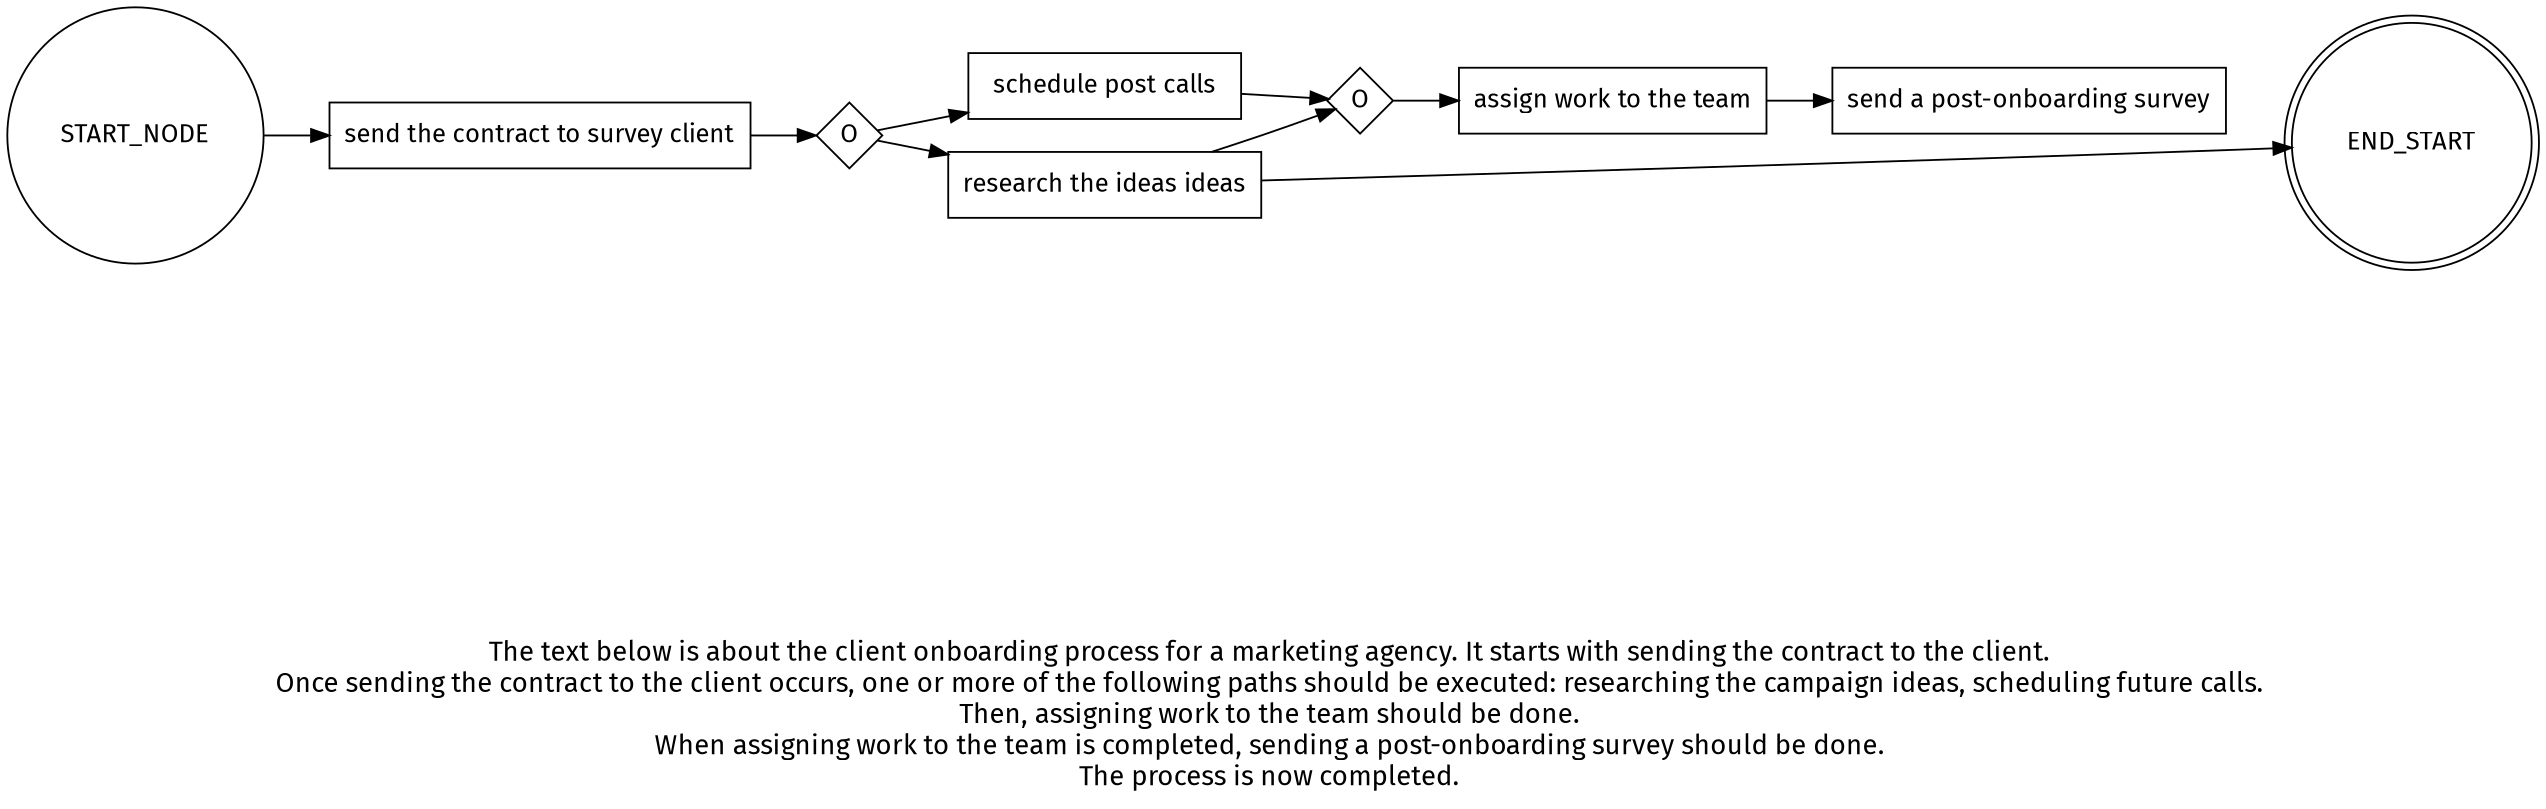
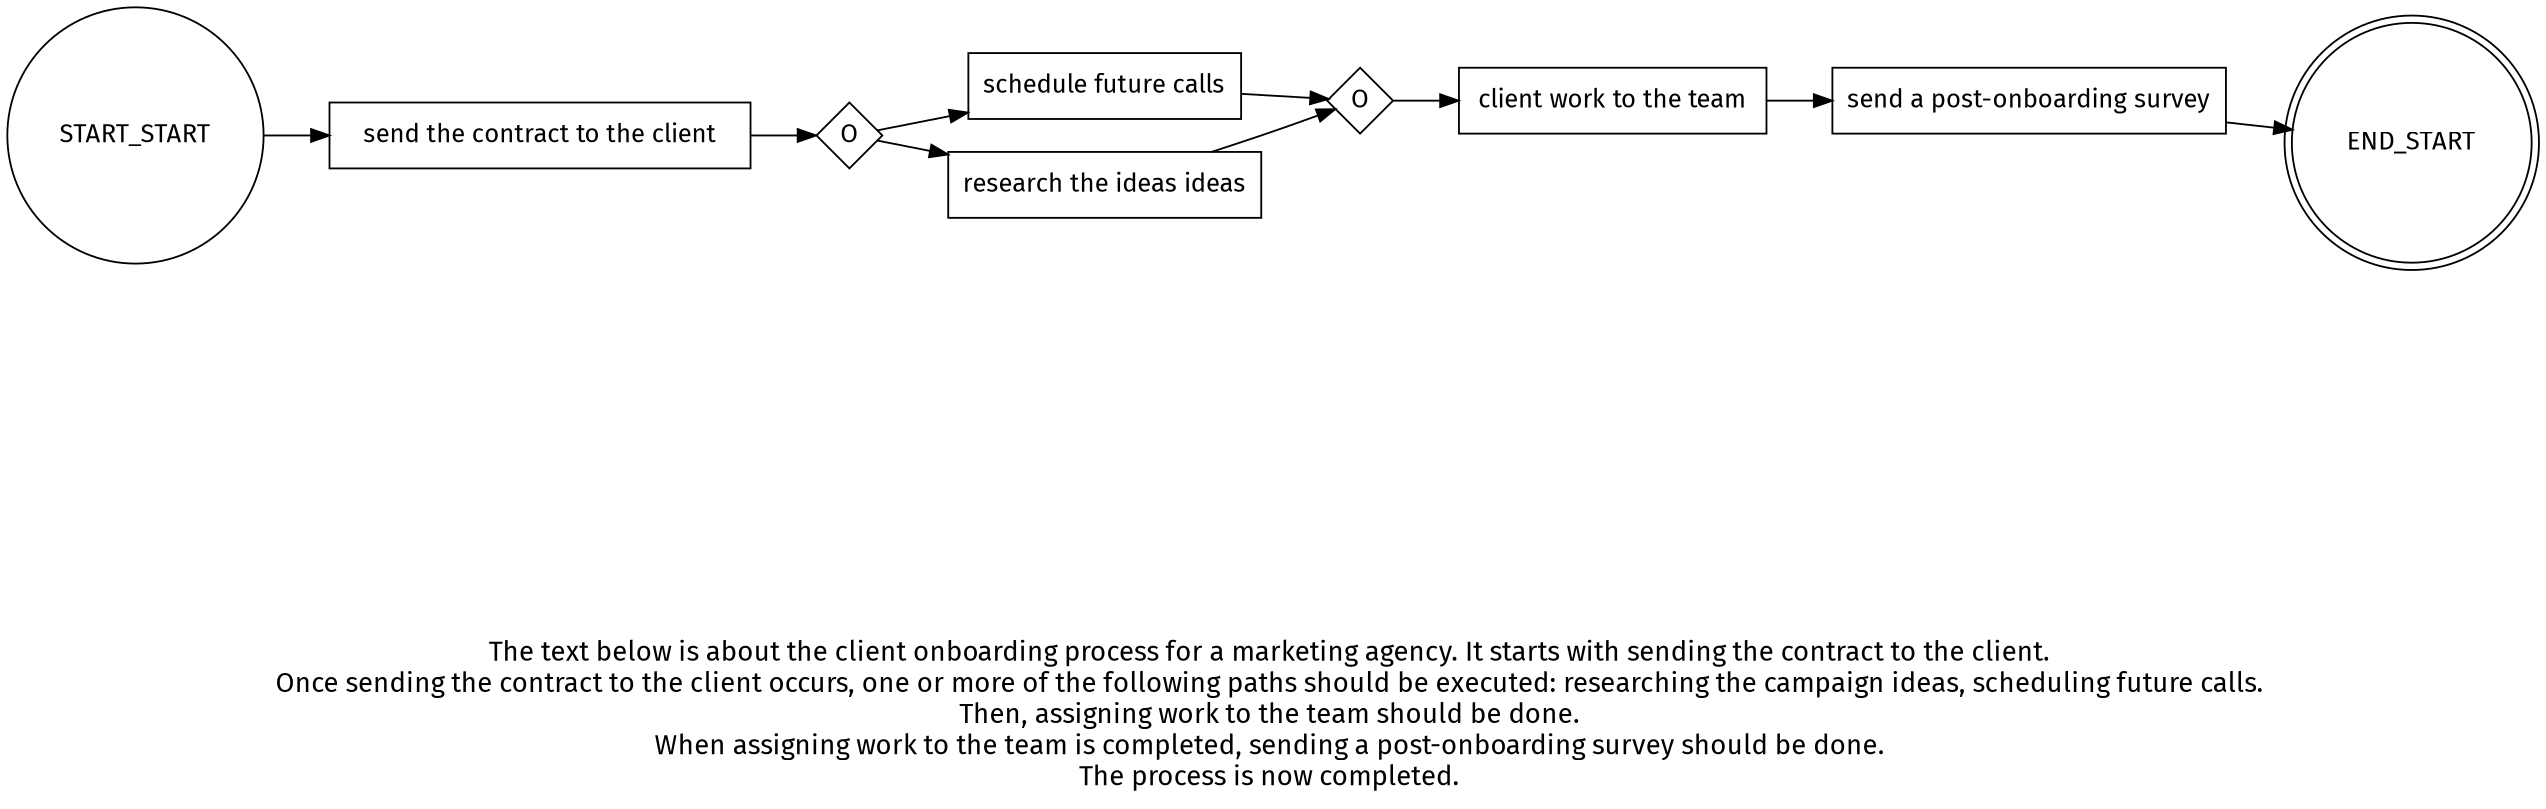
node "schedule post calls": label "schedule post calls" -> "schedule future calls"
node "assign work to the team": label "assign work to the team" -> "client work to the team"
node "START_NODE": label "START_NODE" -> "START_START"
node "send the contract to survey client": label "send the contract to survey client" -> "send the contract to the client"
edge "research the ideas ideas" -> "END_START": now "send a post-onboarding survey" -> "END_START"
